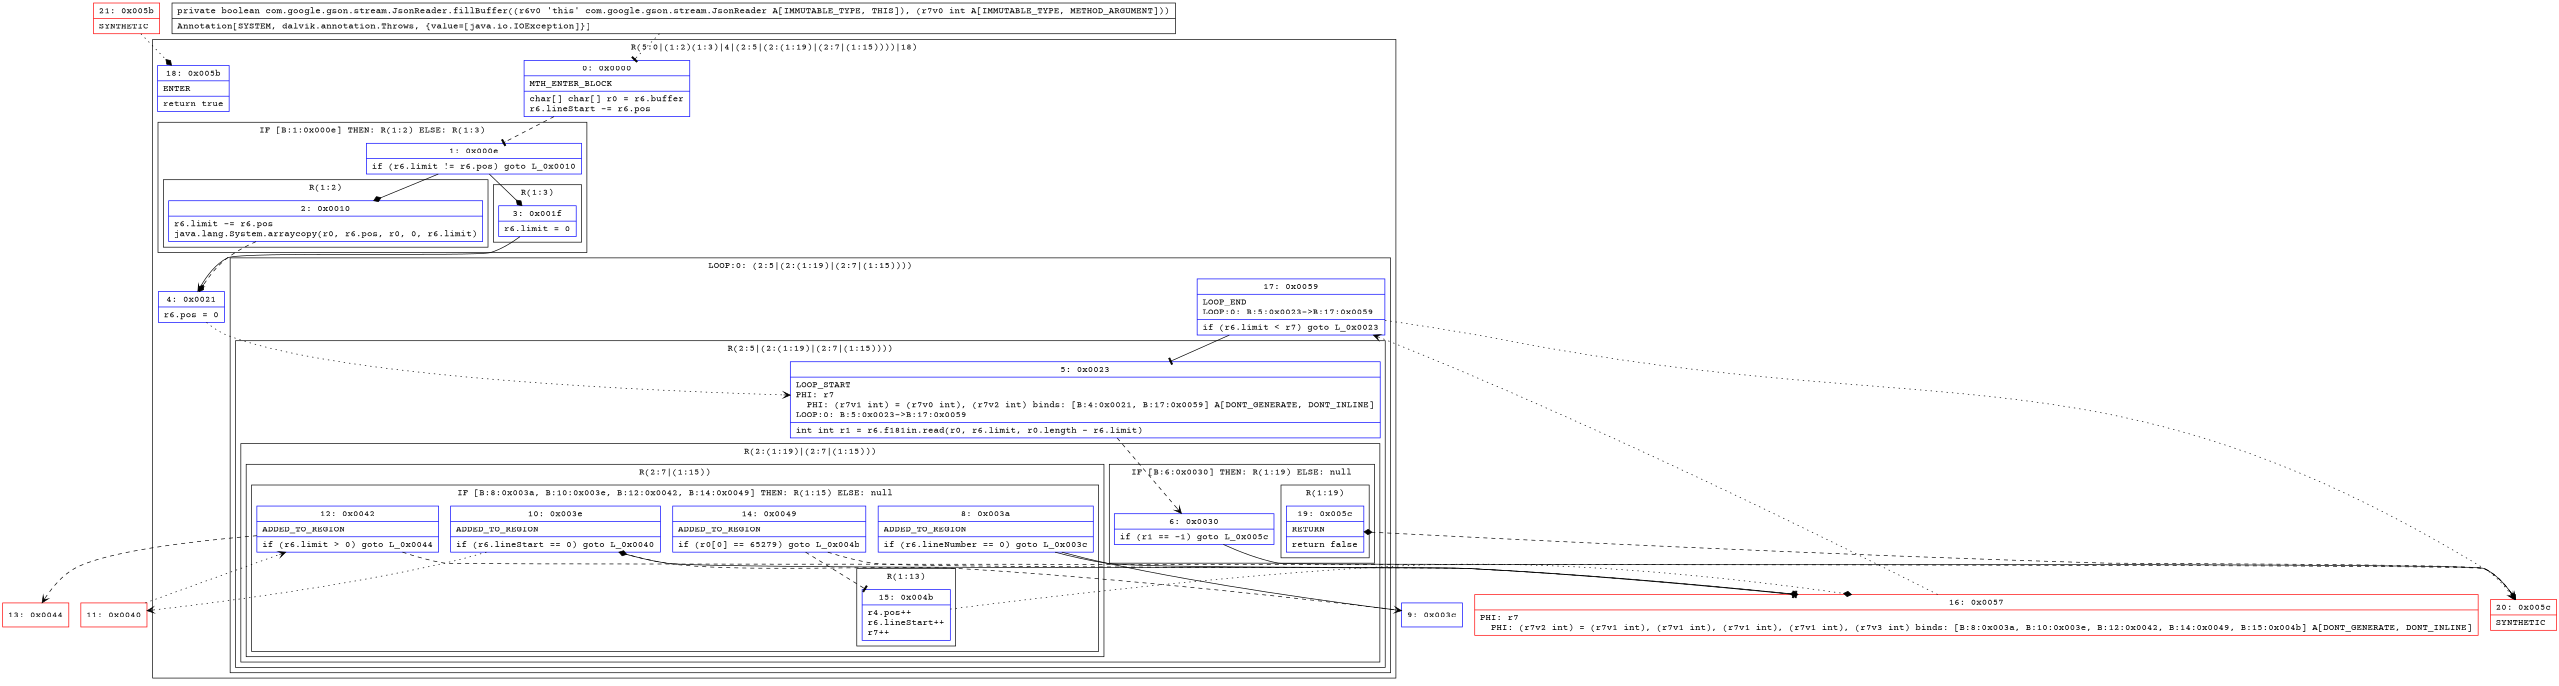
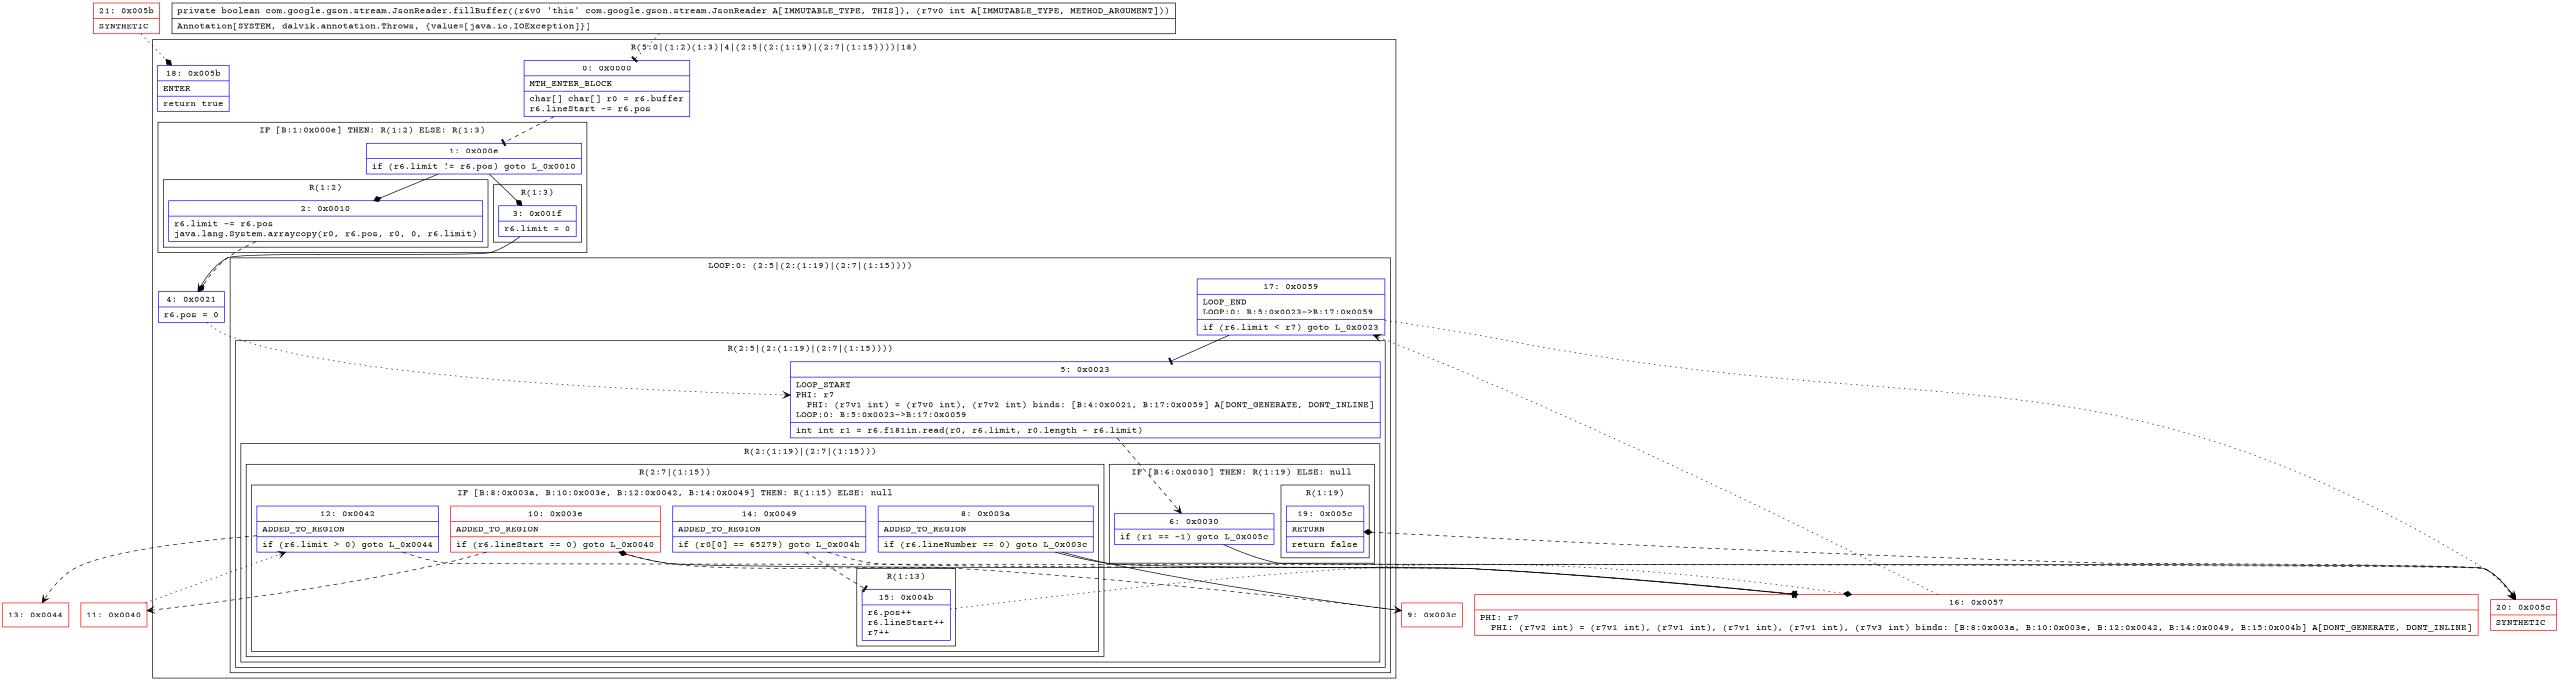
node "10: 0x003e": color blue -> red
edge "10: 0x003e" -> "11: 0x0040": style dotted -> dashed
node "15: 0x004b": text "r4.pos++" -> "r6.pos++"
node "9: 0x003c": color blue -> red
